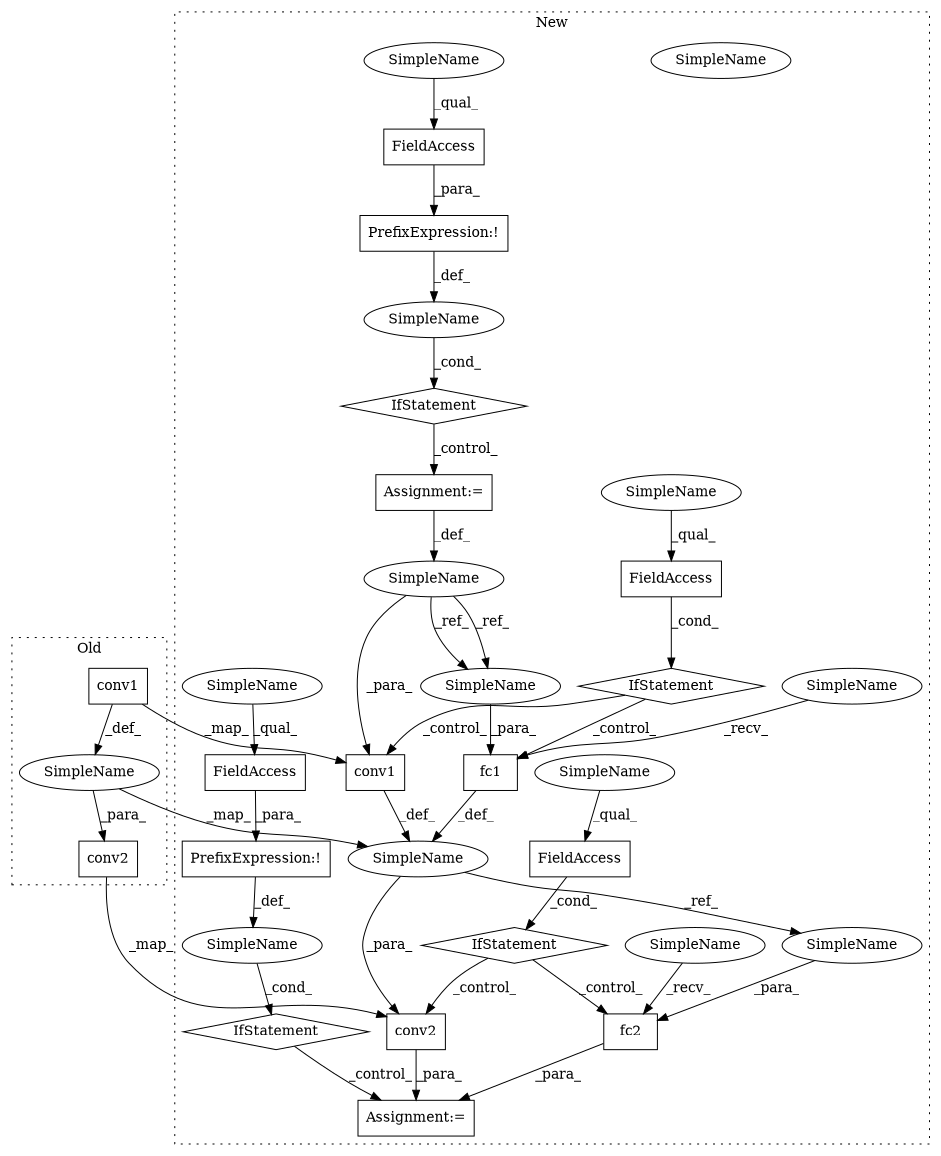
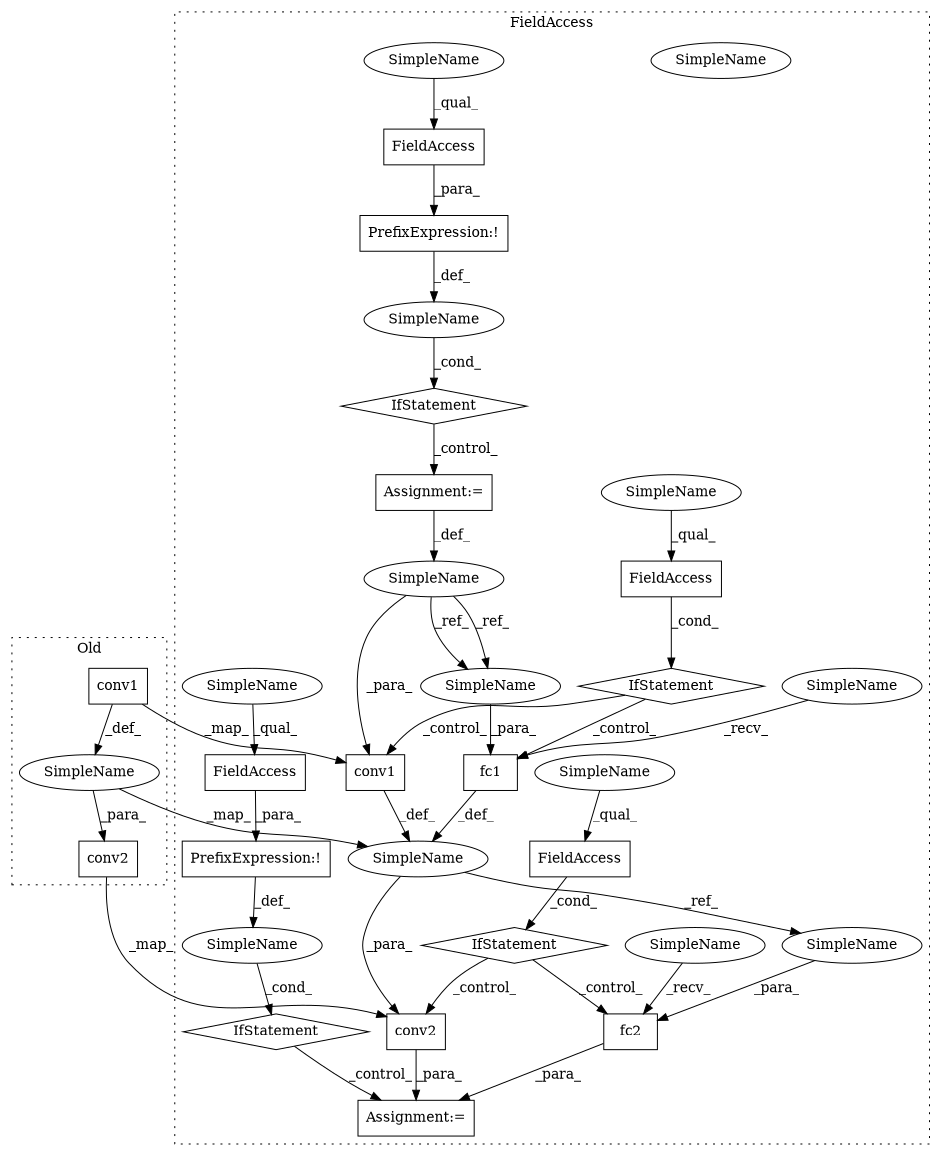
cluster "New": label "New" -> "FieldAccess"
